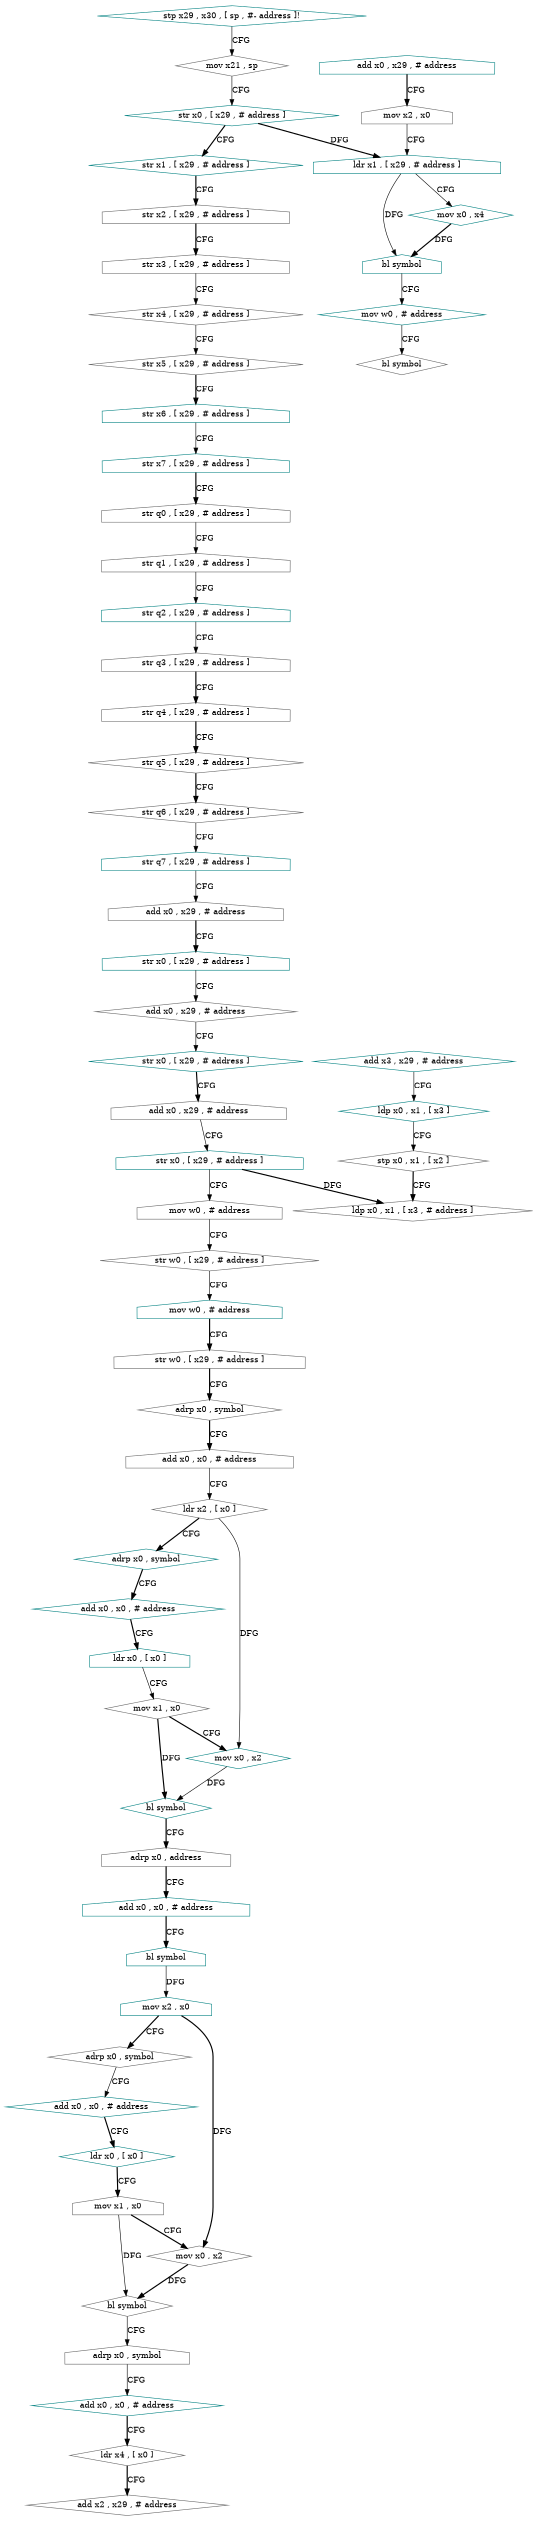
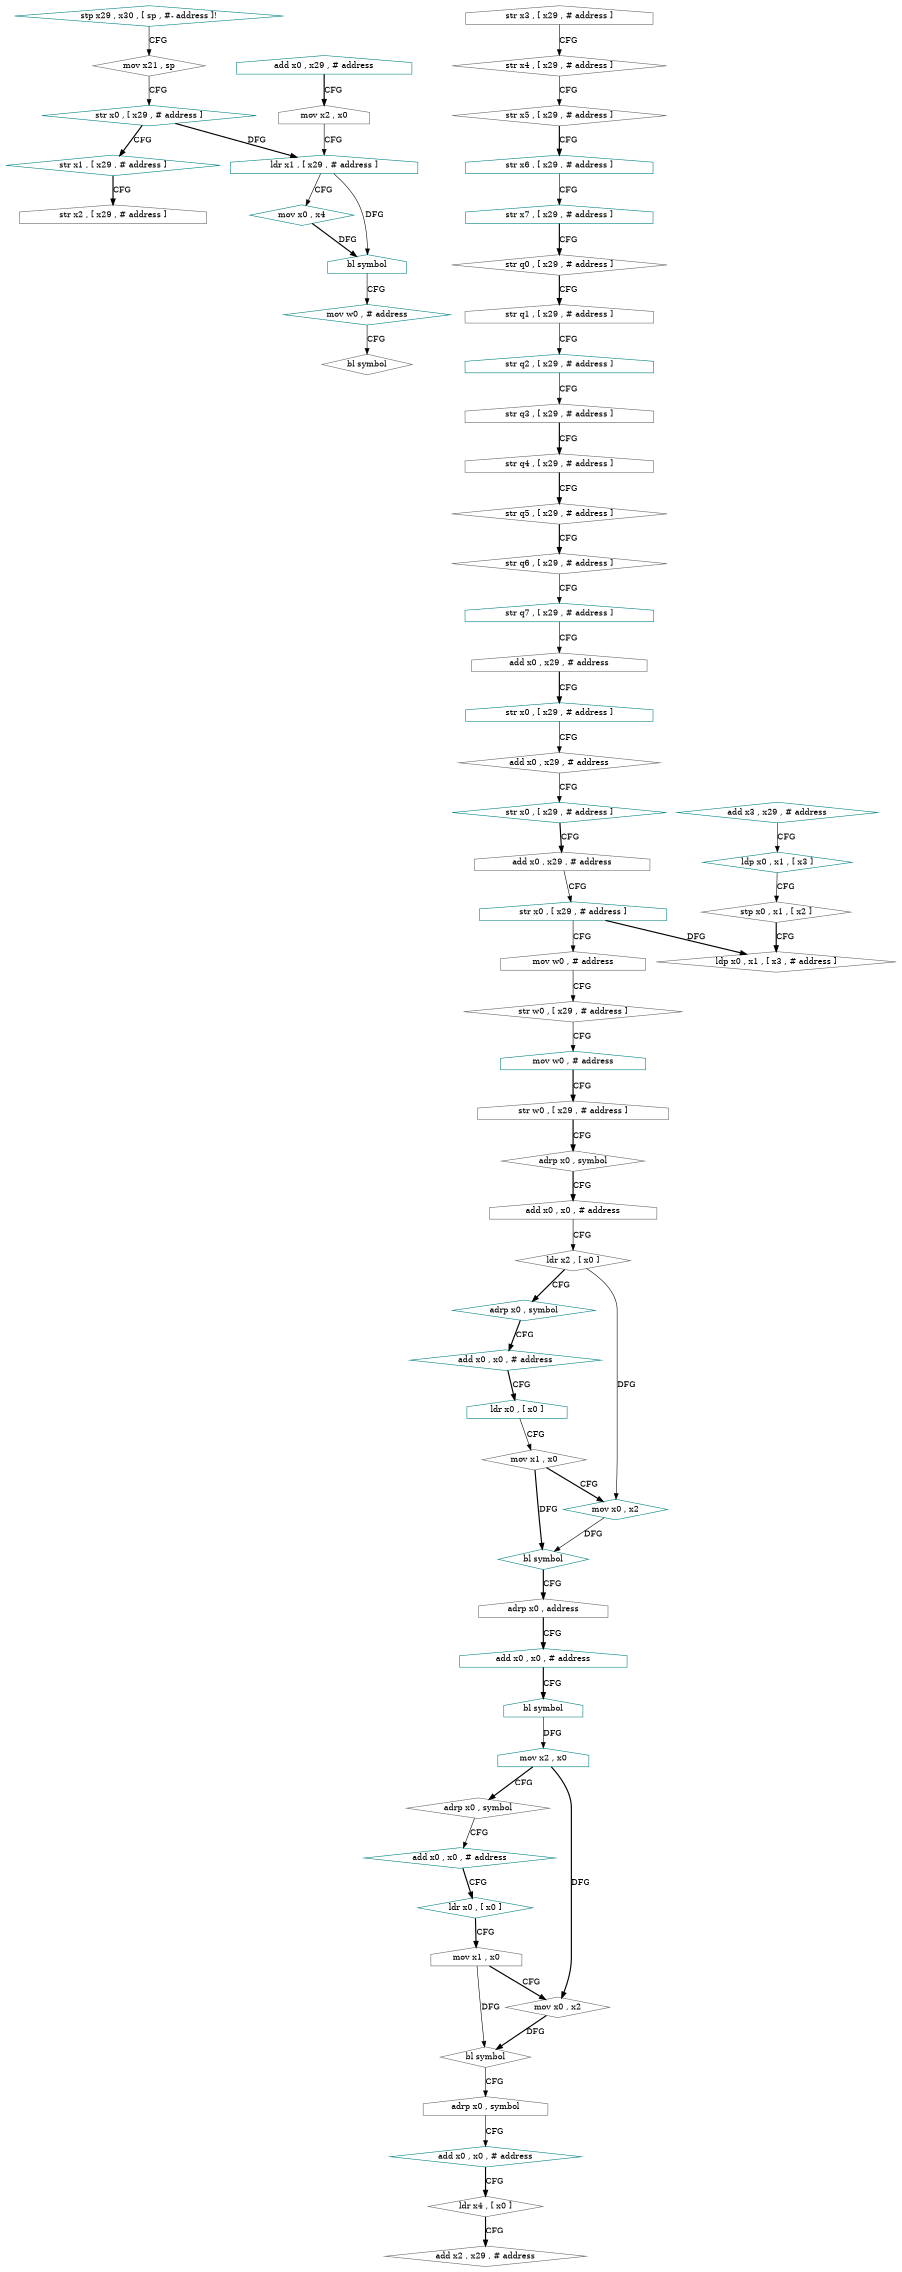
edge "str x2 , [ x29 , # address ]" -> "str x3 , [ x29 , # address ]": removed, label "CFG"
node "str q0 , [ x29 , # address ]": shape house -> diamond
edge "str q0 , [ x29 , # address ]" -> "str q1 , [ x29 , # address ]": style solid -> bold
